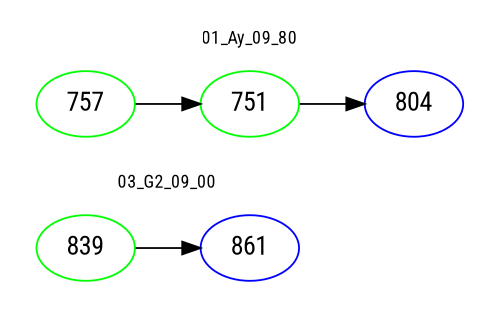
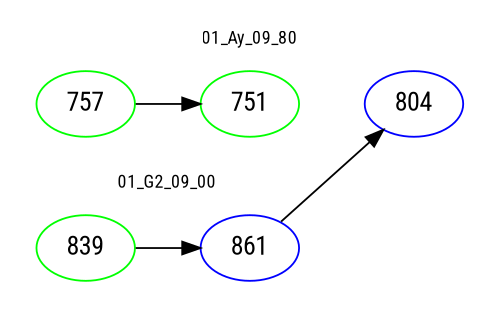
edge "751" -> "804": now "861" -> "804"
cluster "03_G2_09_00": label "03_G2_09_00" -> "01_G2_09_00"
